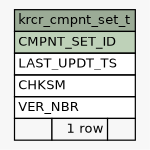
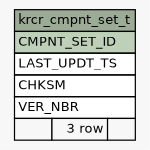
node "krcr_cmpnt_set_t": text "1 row" -> "3 row"
